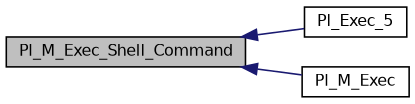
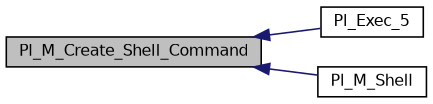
node "Pl_M_Exec_Shell_Command": label "Pl_M_Exec_Shell_Command" -> "Pl_M_Create_Shell_Command"
node "Pl_M_Exec": label "Pl_M_Exec" -> "Pl_M_Shell"
